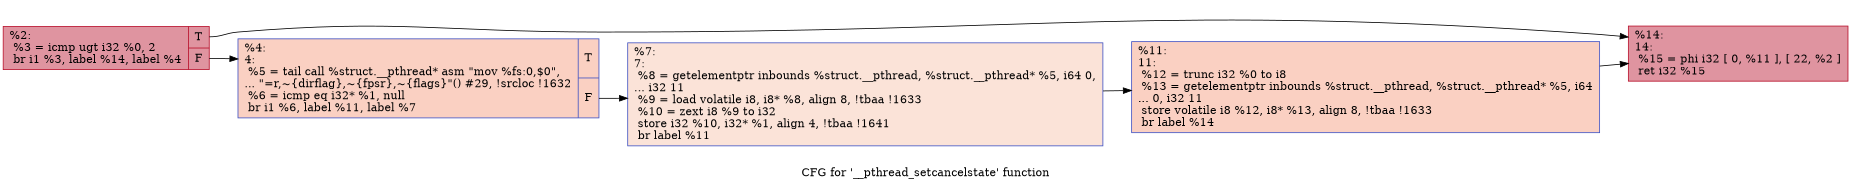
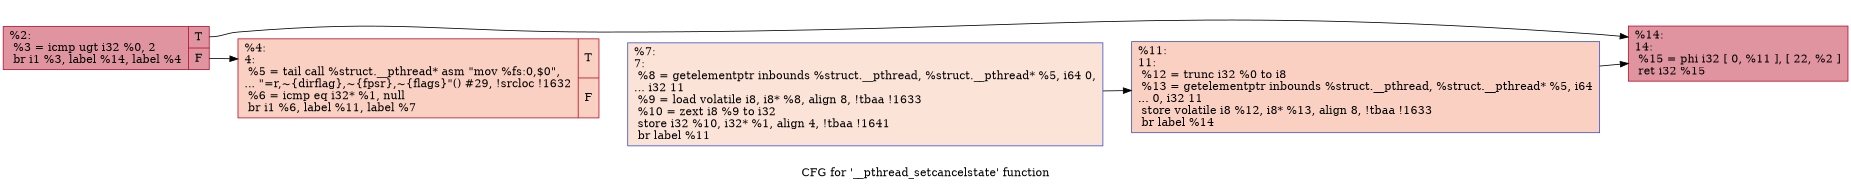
node "%4:": color #3d50c3ff -> #b70d28ff
edge "%4:" -> "%7:": removed
